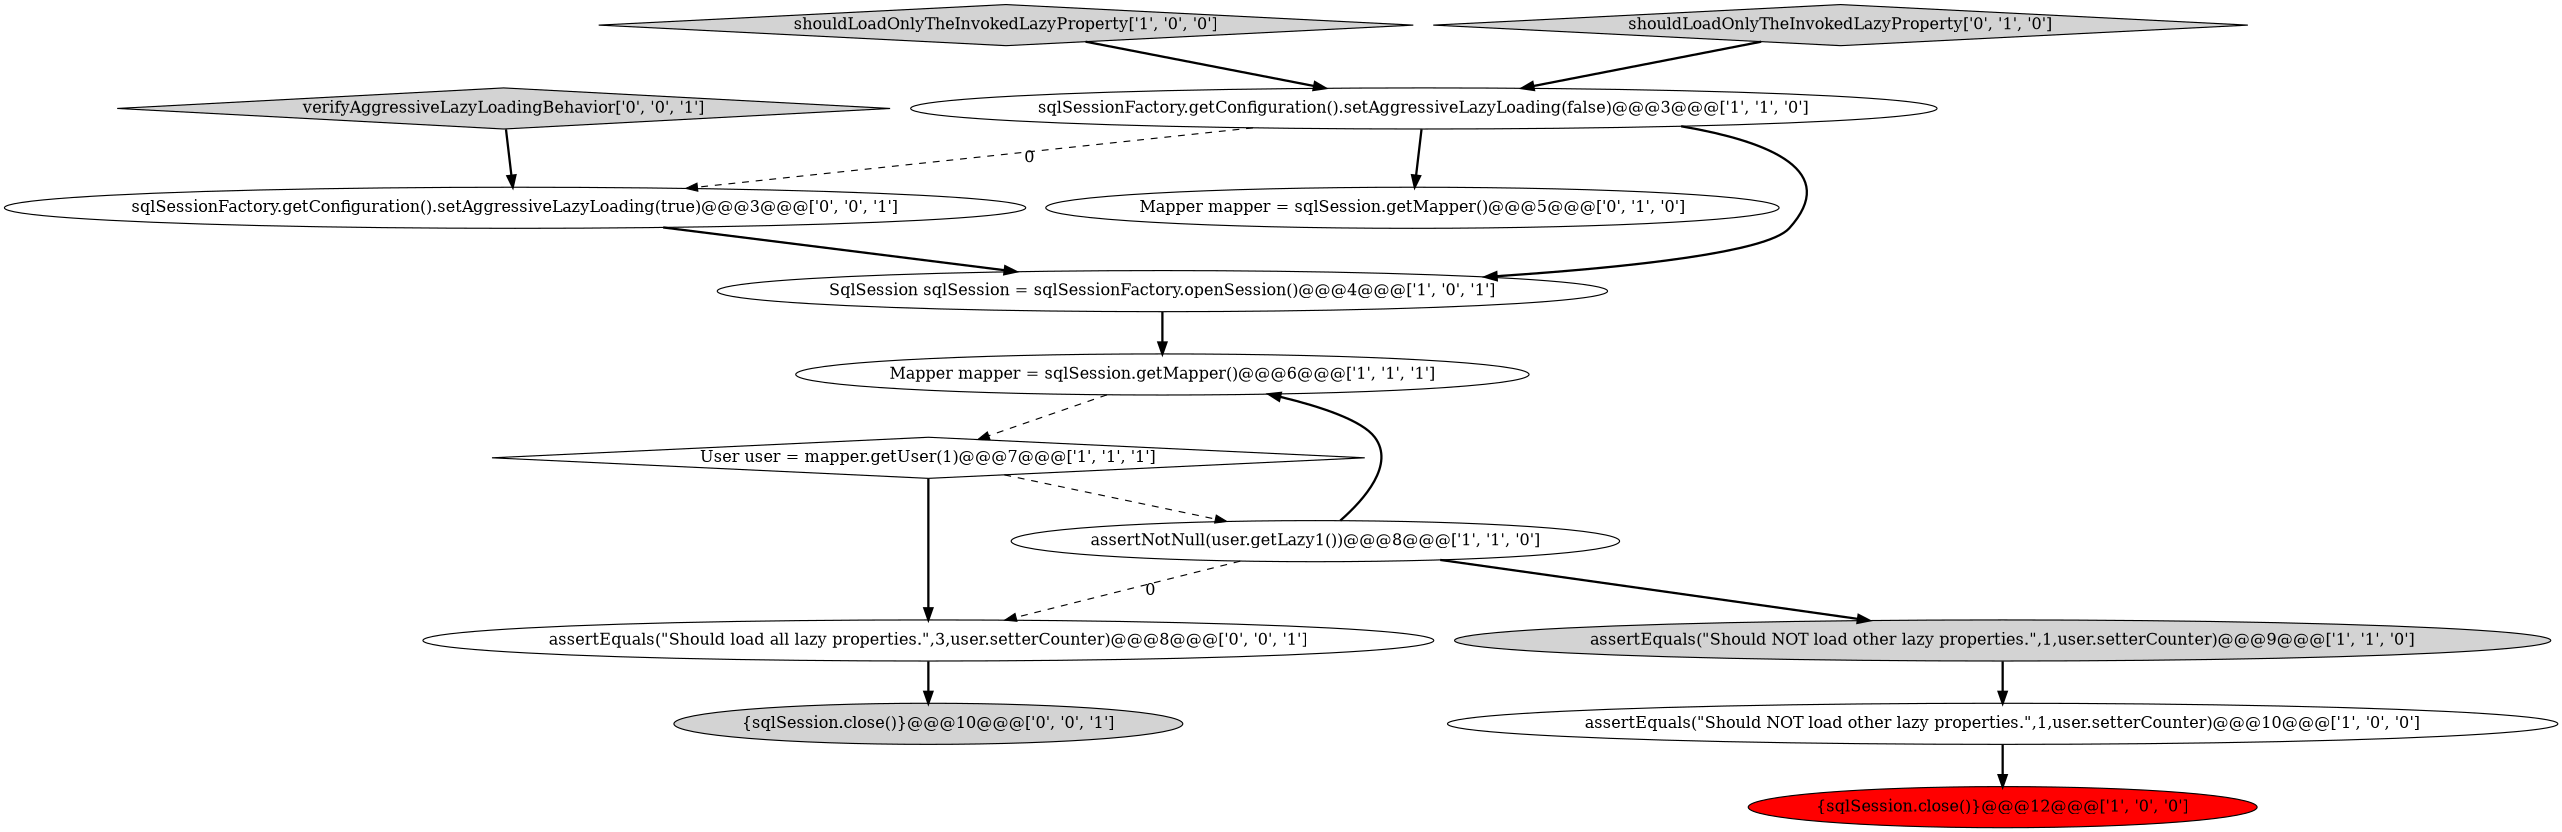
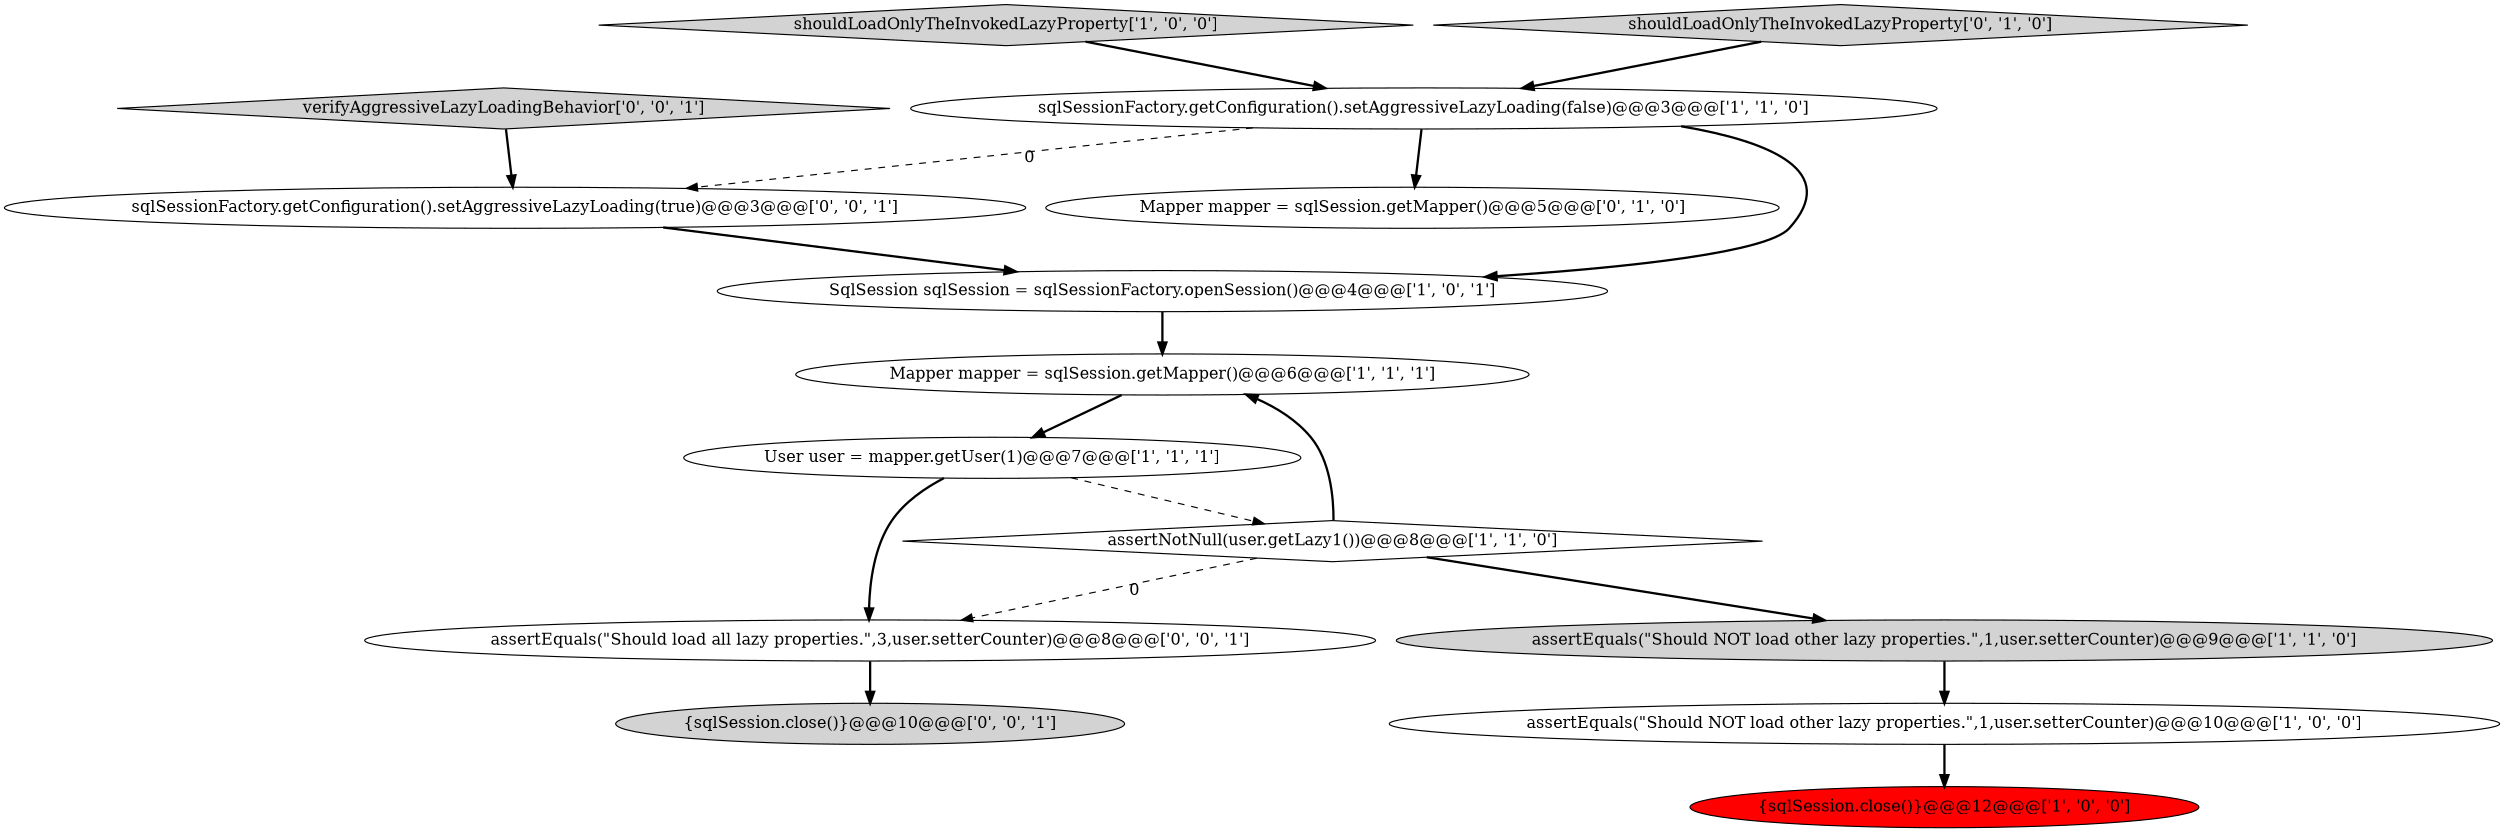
edge "Mapper mapper = sqlSession.getMapper()@@@6@@@['1', '1', '1']" -> "User user = mapper.getUser(1)@@@7@@@['1', '1', '1']": style dashed -> bold
node "User user = mapper.getUser(1)@@@7@@@['1', '1', '1']": shape diamond -> ellipse
node "assertNotNull(user.getLazy1())@@@8@@@['1', '1', '0']": shape ellipse -> diamond
